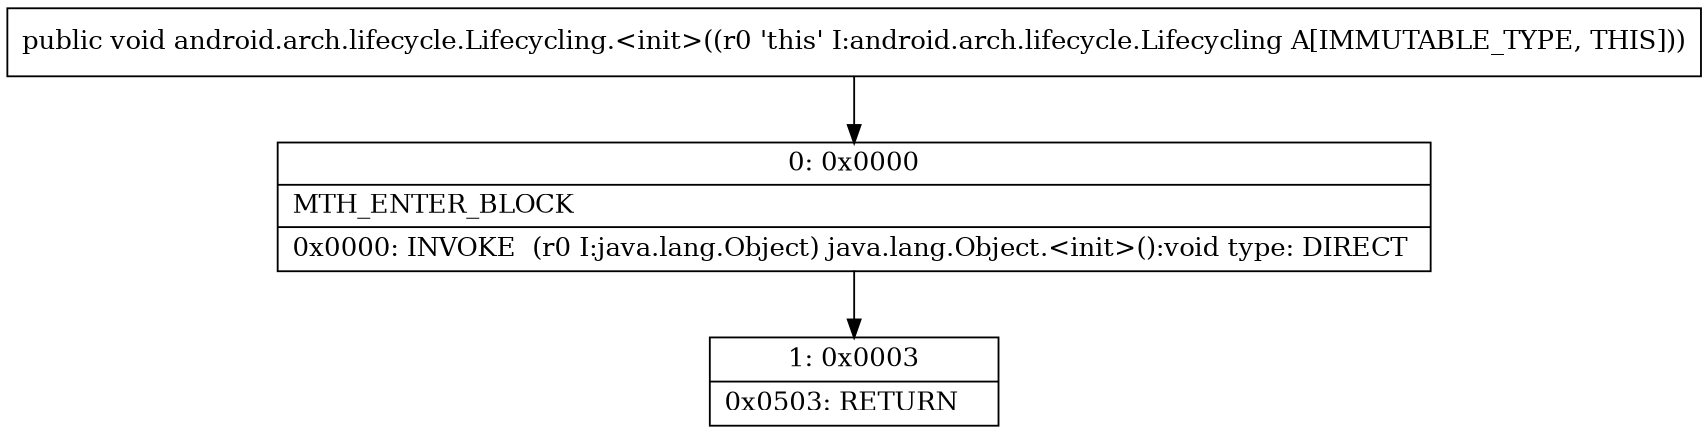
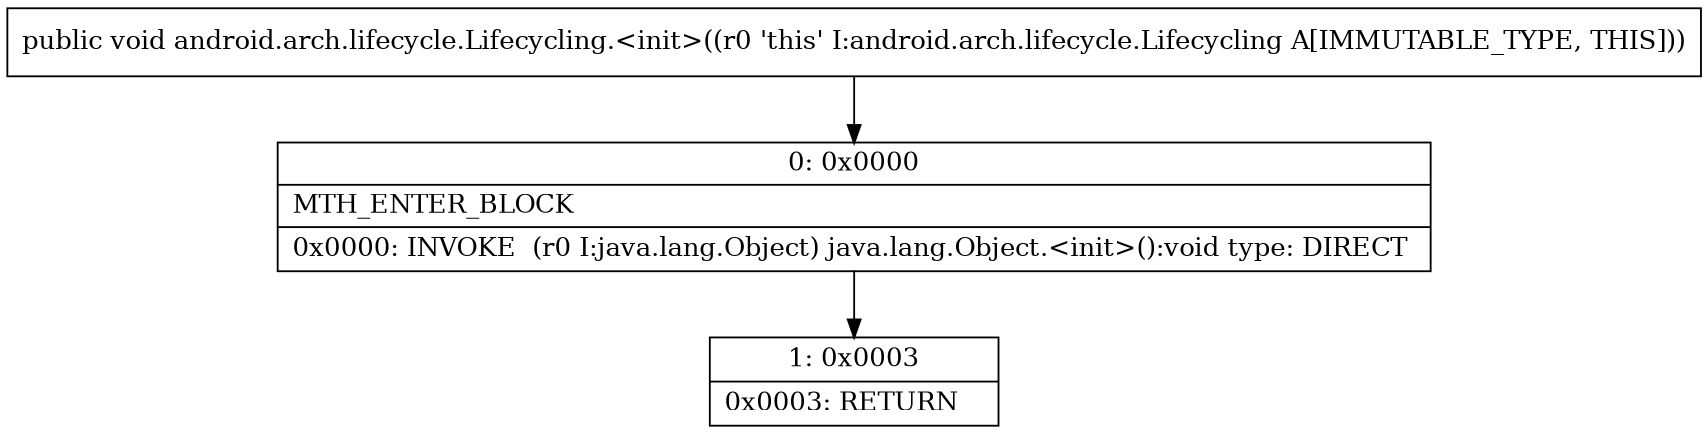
node "1: 0x0003": text "0x0503: RETURN" -> "0x0003: RETURN"
